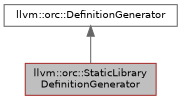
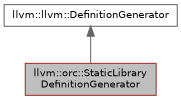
node "llvm::orc::DefinitionGenerator": label "llvm::orc::DefinitionGenerator" -> "llvm::llvm::DefinitionGenerator"
